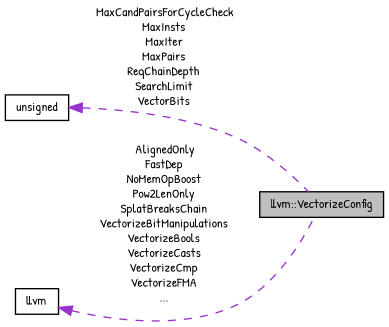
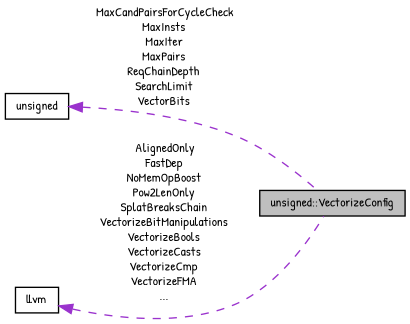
node "llvm::VectorizeConfig": label "llvm::VectorizeConfig" -> "unsigned::VectorizeConfig"
